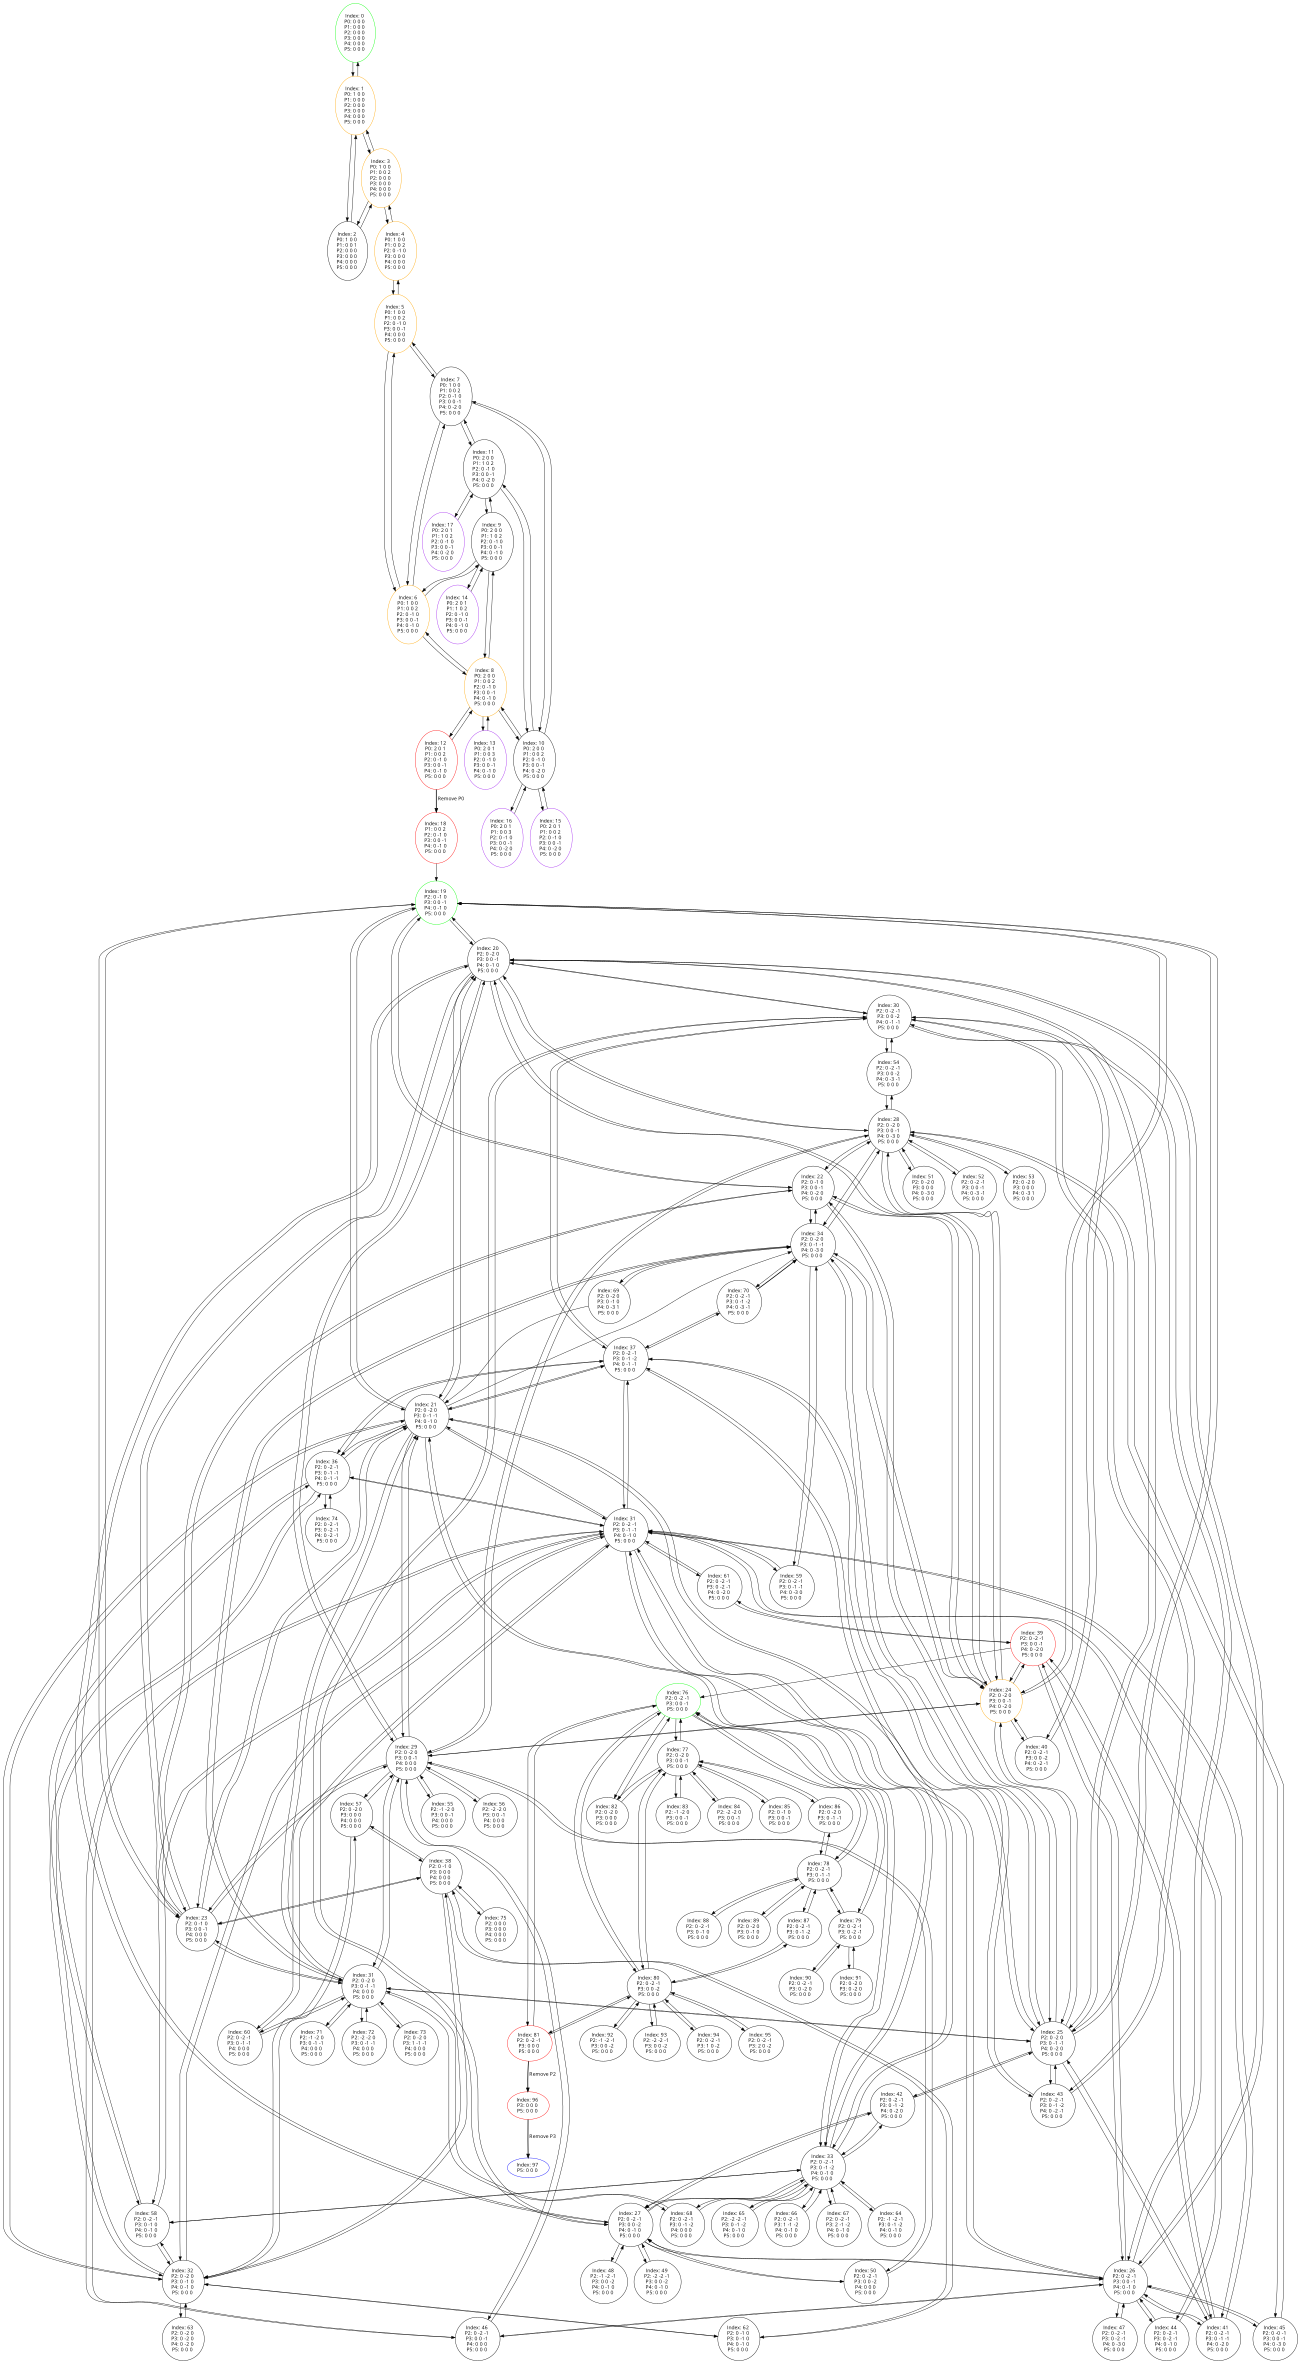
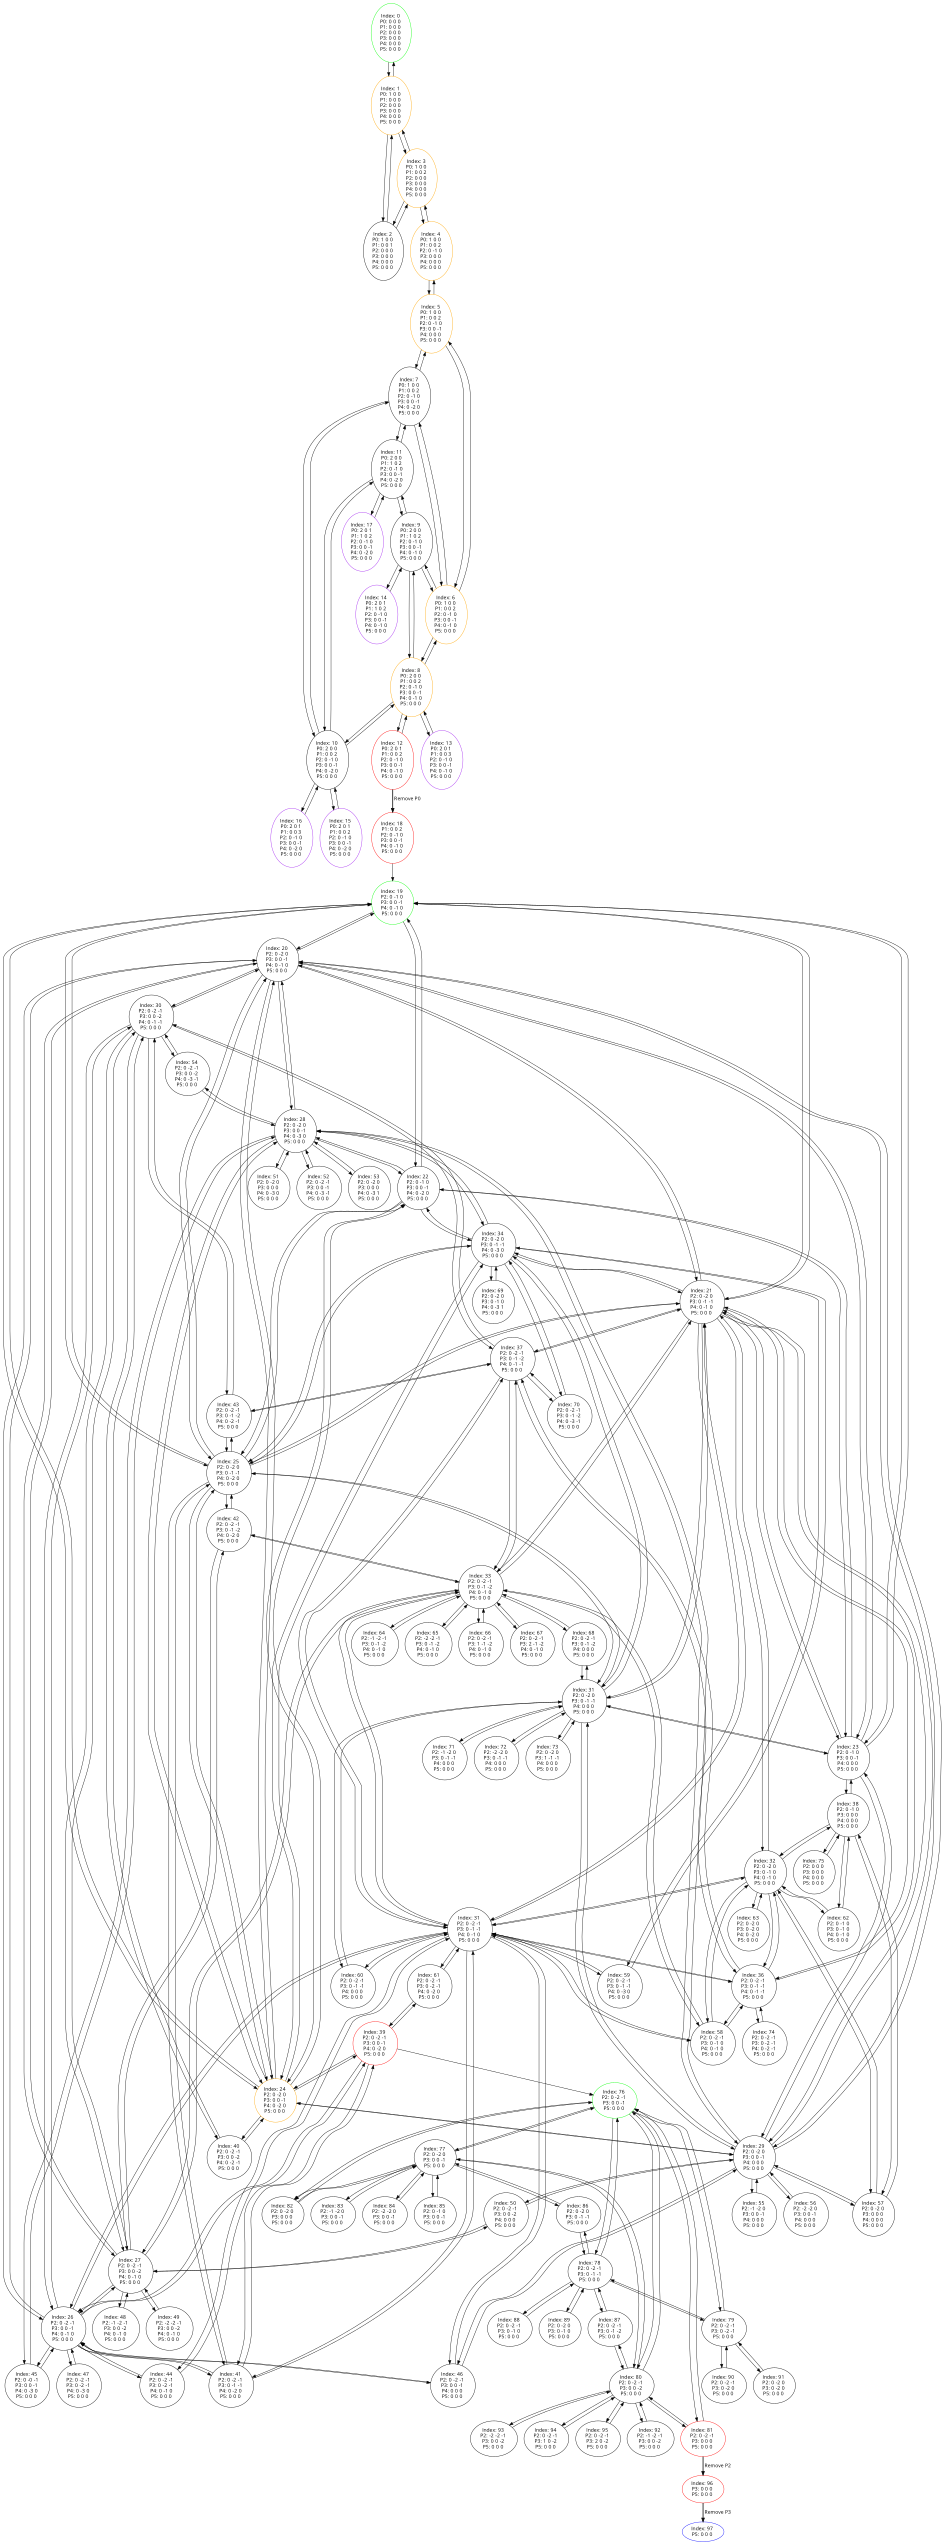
edge "Index: 70 P2: 0 -2 -1 P3: 0 -1 -2 P4: 0 -3 -1 P5: 0 0 0" -> "Index: 34 P2: 0 -2 0 P3: 0 -1 -1 P4: 0 -3 0 P5: 0 0 0": style bold -> solid
edge "Index: 69 P2: 0 -2 0 P3: 0 -1 0 P4: 0 -3 1 P5: 0 0 0" -> "Index: 21 P2: 0 -2 0 P3: 0 -1 -1 P4: 0 -1 0 P5: 0 0 0": now "Index: 34 P2: 0 -2 0 P3: 0 -1 -1 P4: 0 -3 0 P5: 0 0 0" -> "Index: 21 P2: 0 -2 0 P3: 0 -1 -1 P4: 0 -1 0 P5: 0 0 0"
